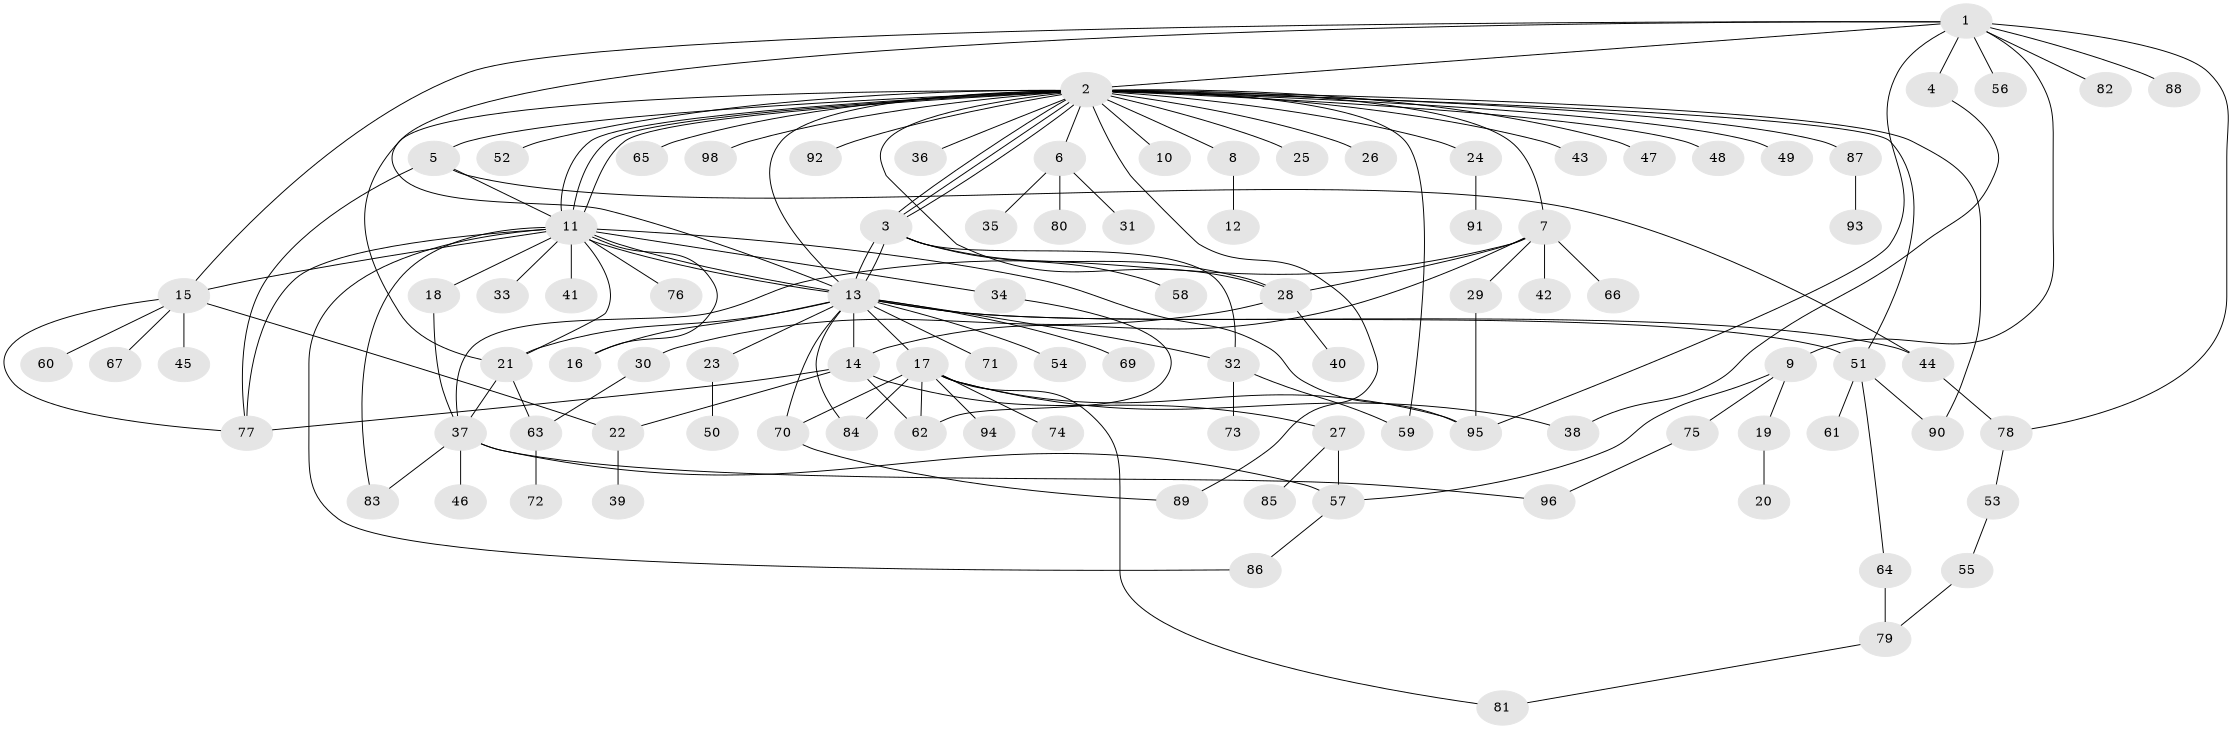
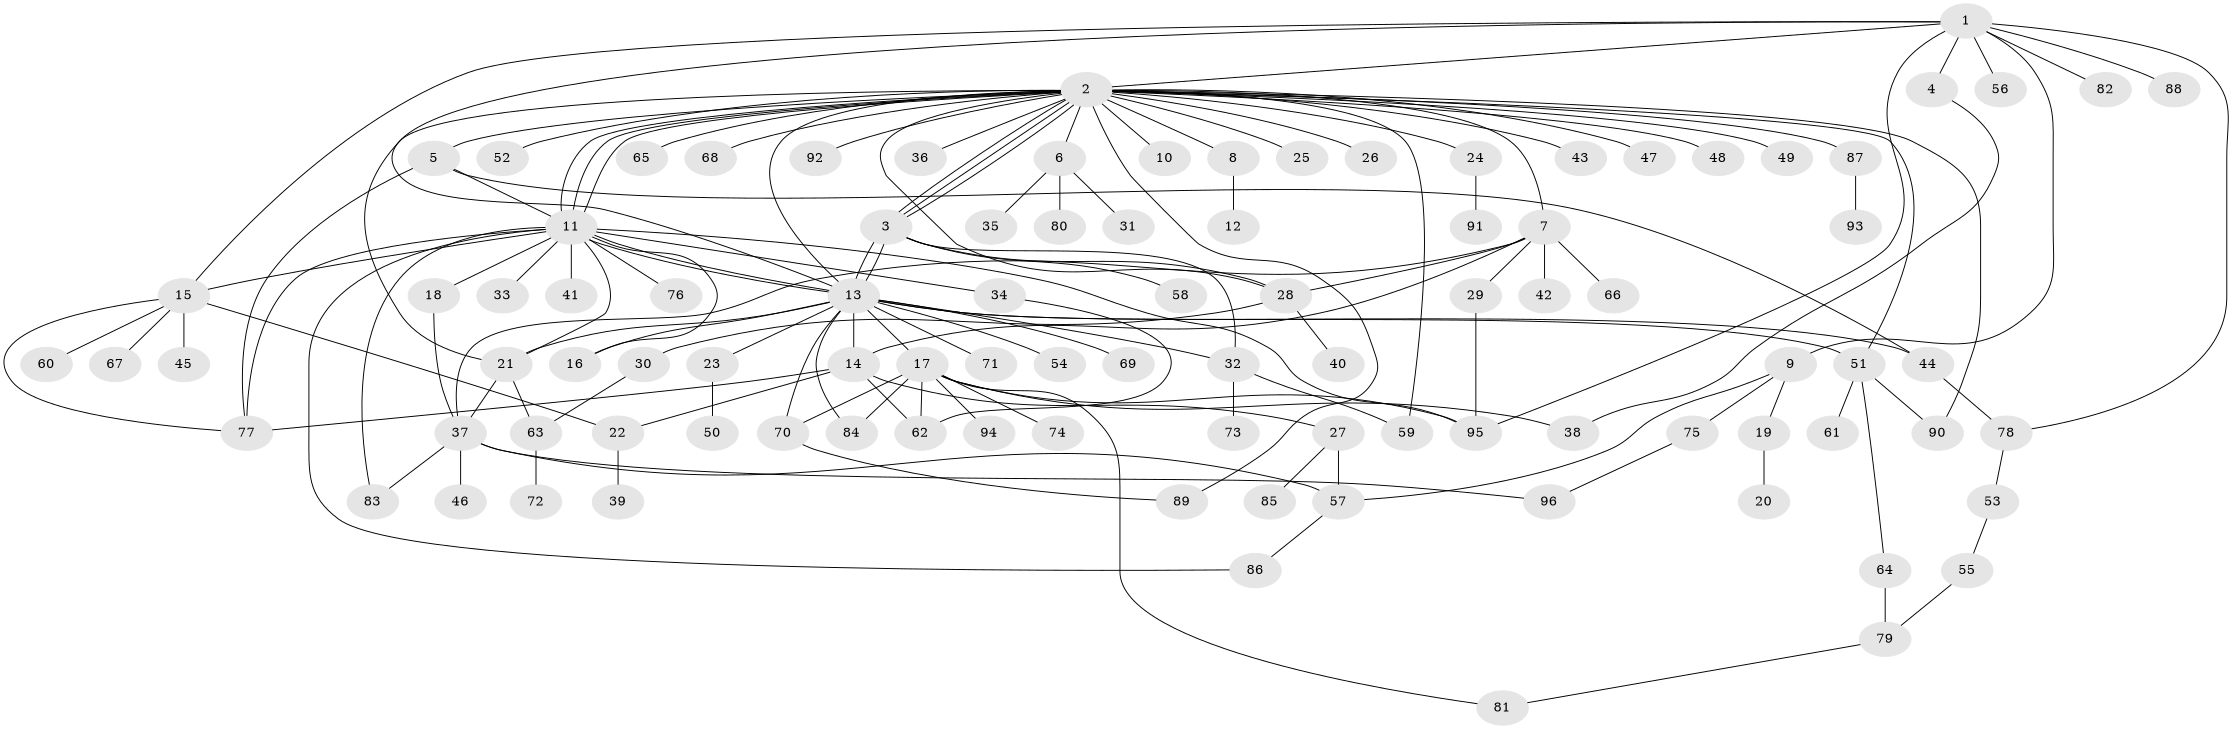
node "98": label "98" -> "68"
